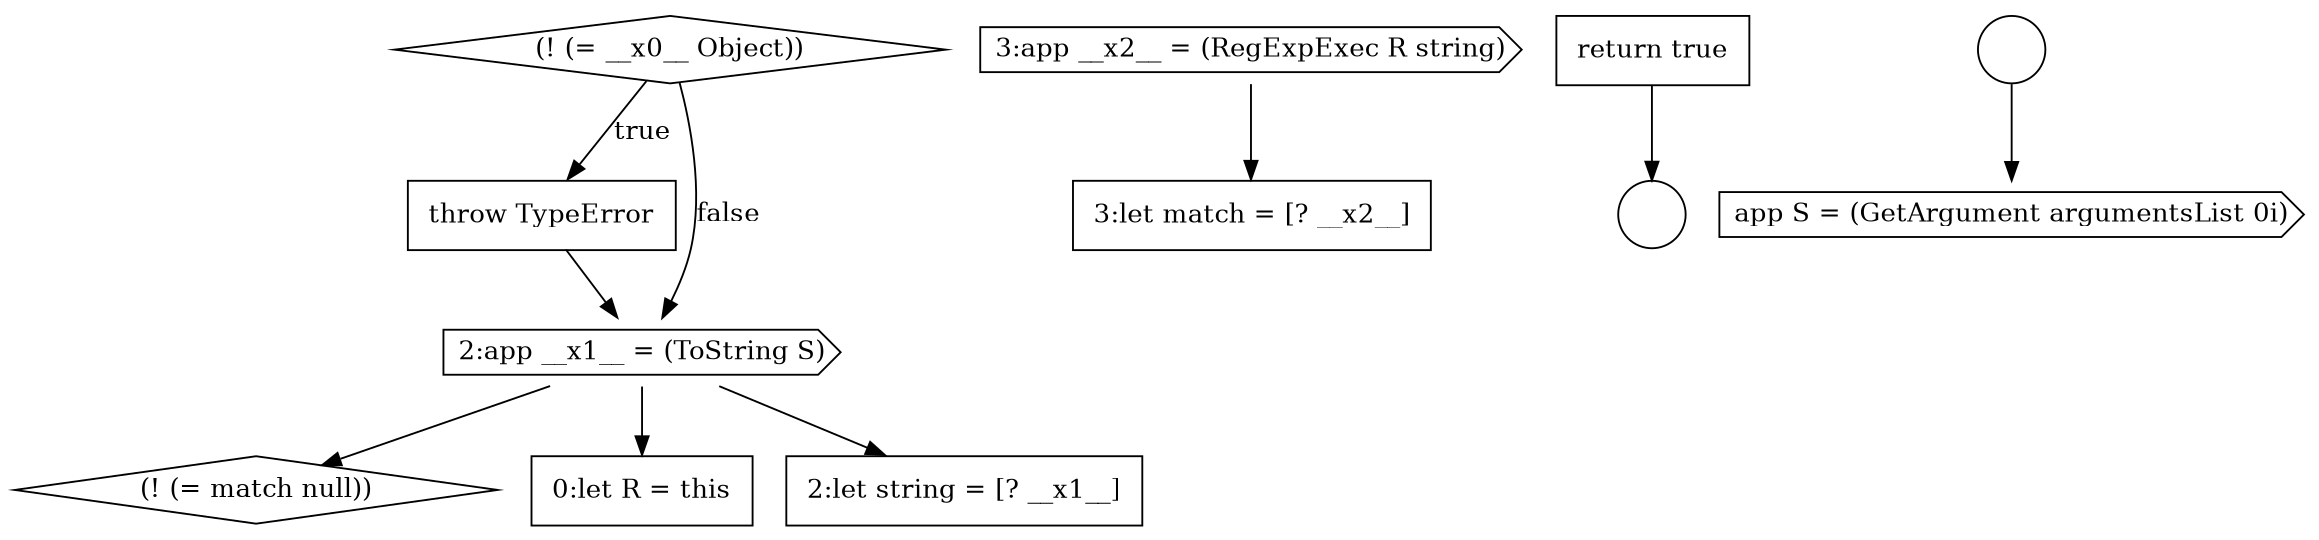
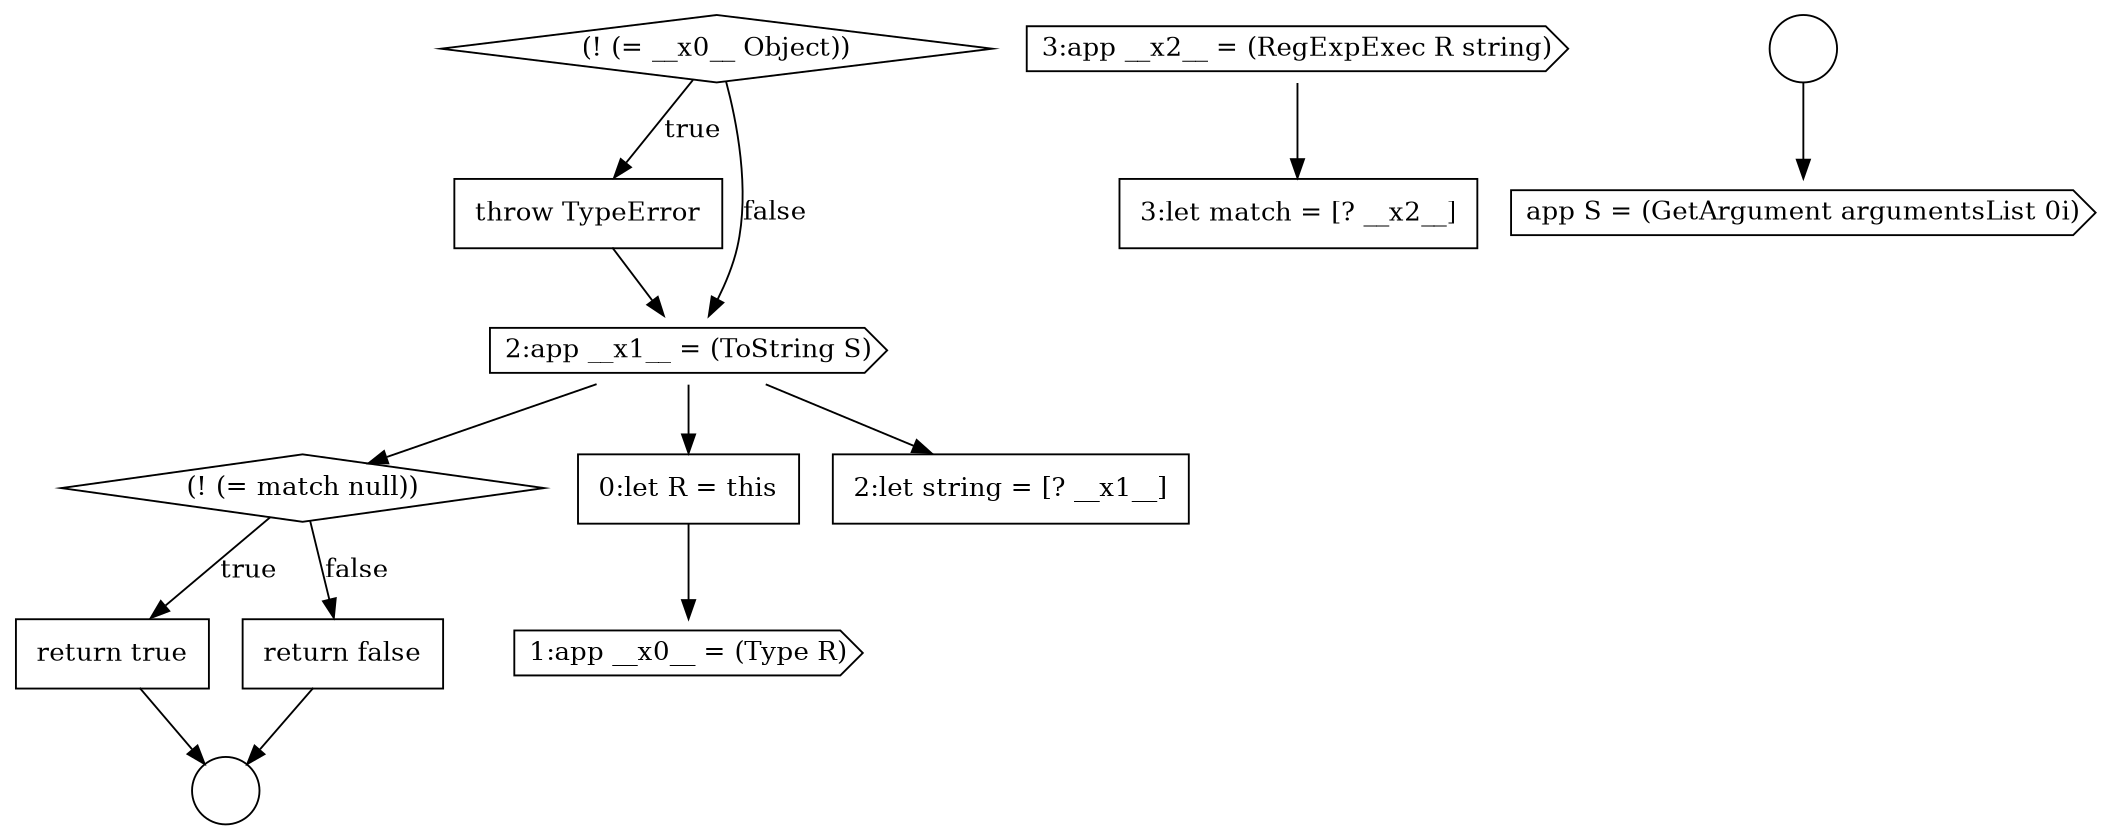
edge "(! (= match null))" -> "return true": added, label "true"
node "return false": added
node "1:app __x0__ = (Type R)": added
